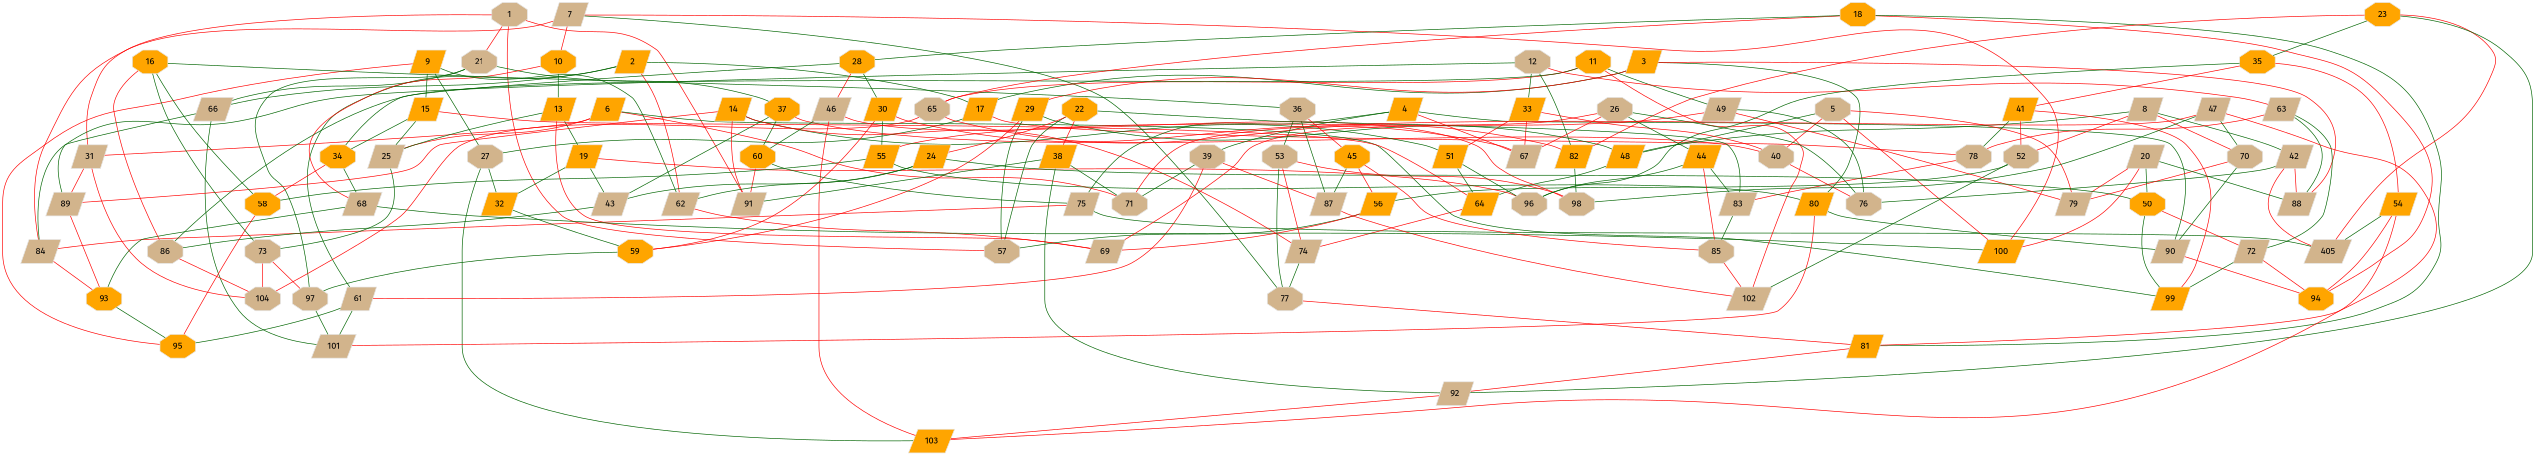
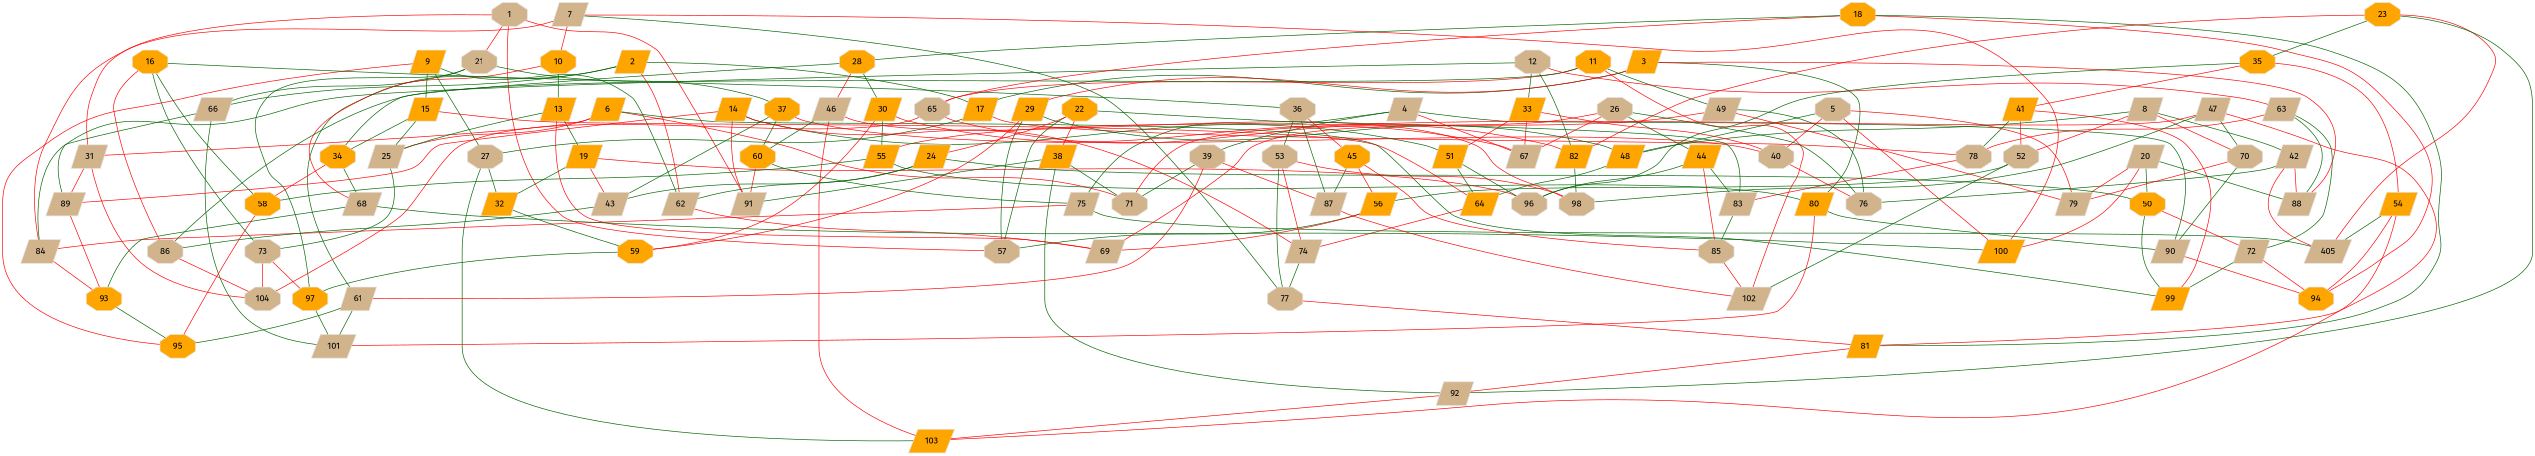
node "4": fillcolor orange -> tan
edge "19" -- "43": color darkgreen -> red
node "97": fillcolor tan -> orange
